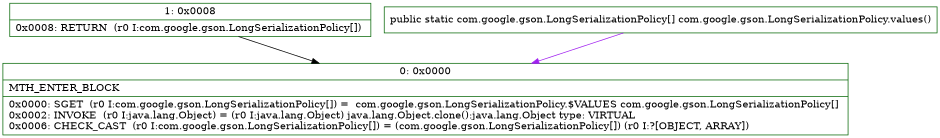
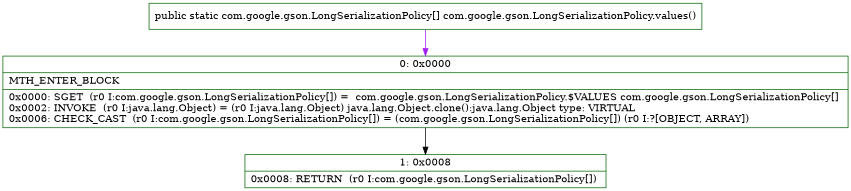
edge "1: 0x0008" -> "0: 0x0000": reversed
